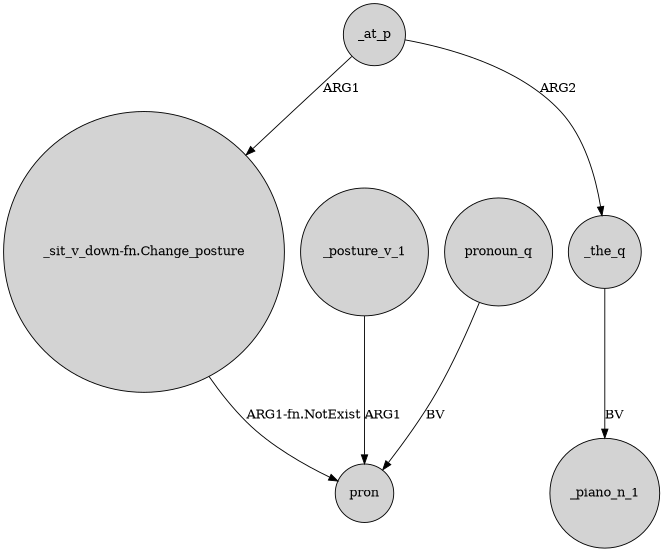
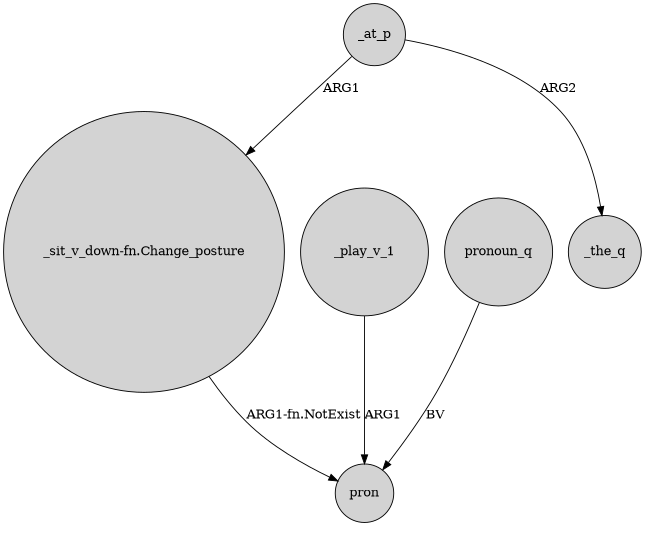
node "_posture_v_1": label "_posture_v_1" -> "_play_v_1"
node "_piano_n_1": removed
